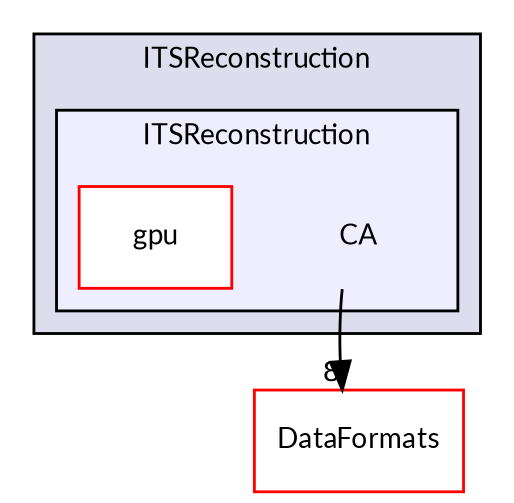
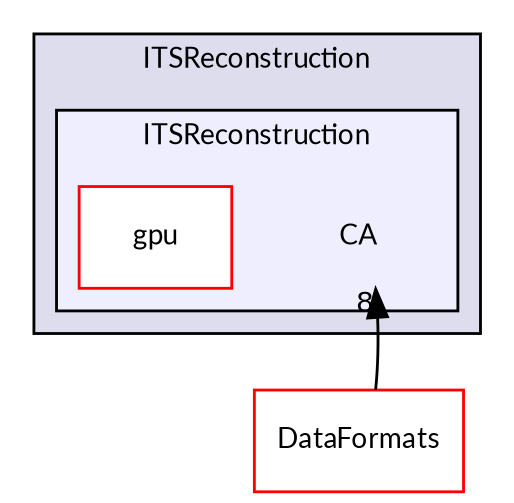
edge "CA" -> "DataFormats": reversed
